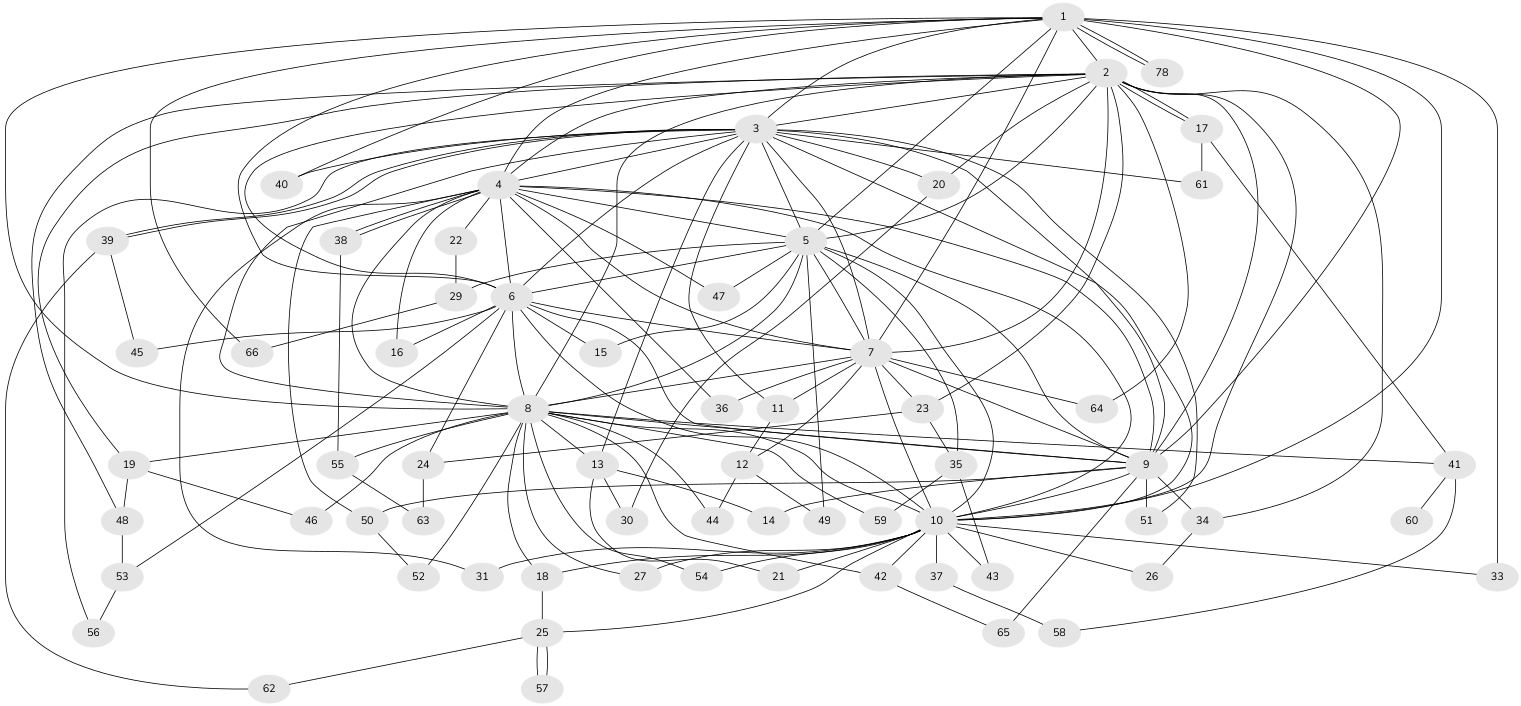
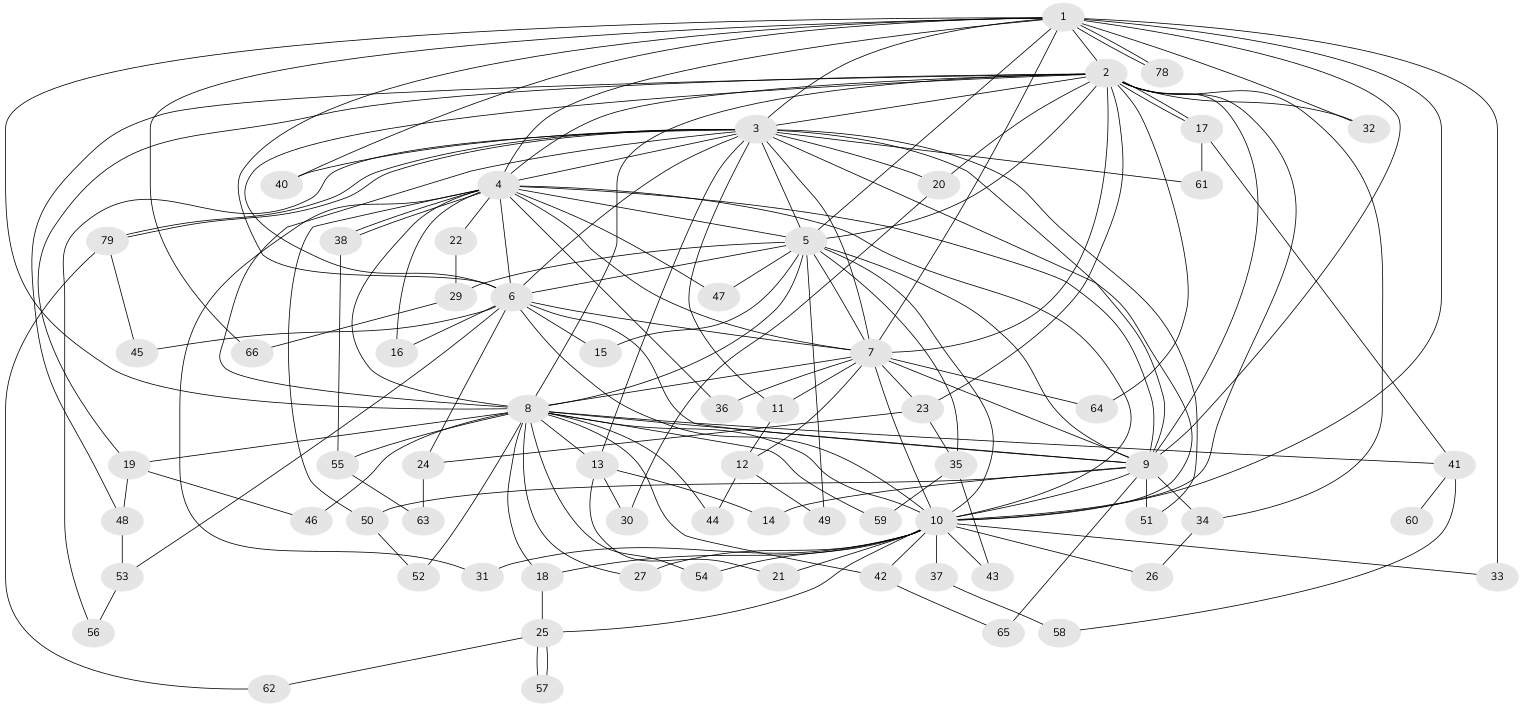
node "32": added
node "39": label "39" -> "79"
edge "6" -- "8": removed
